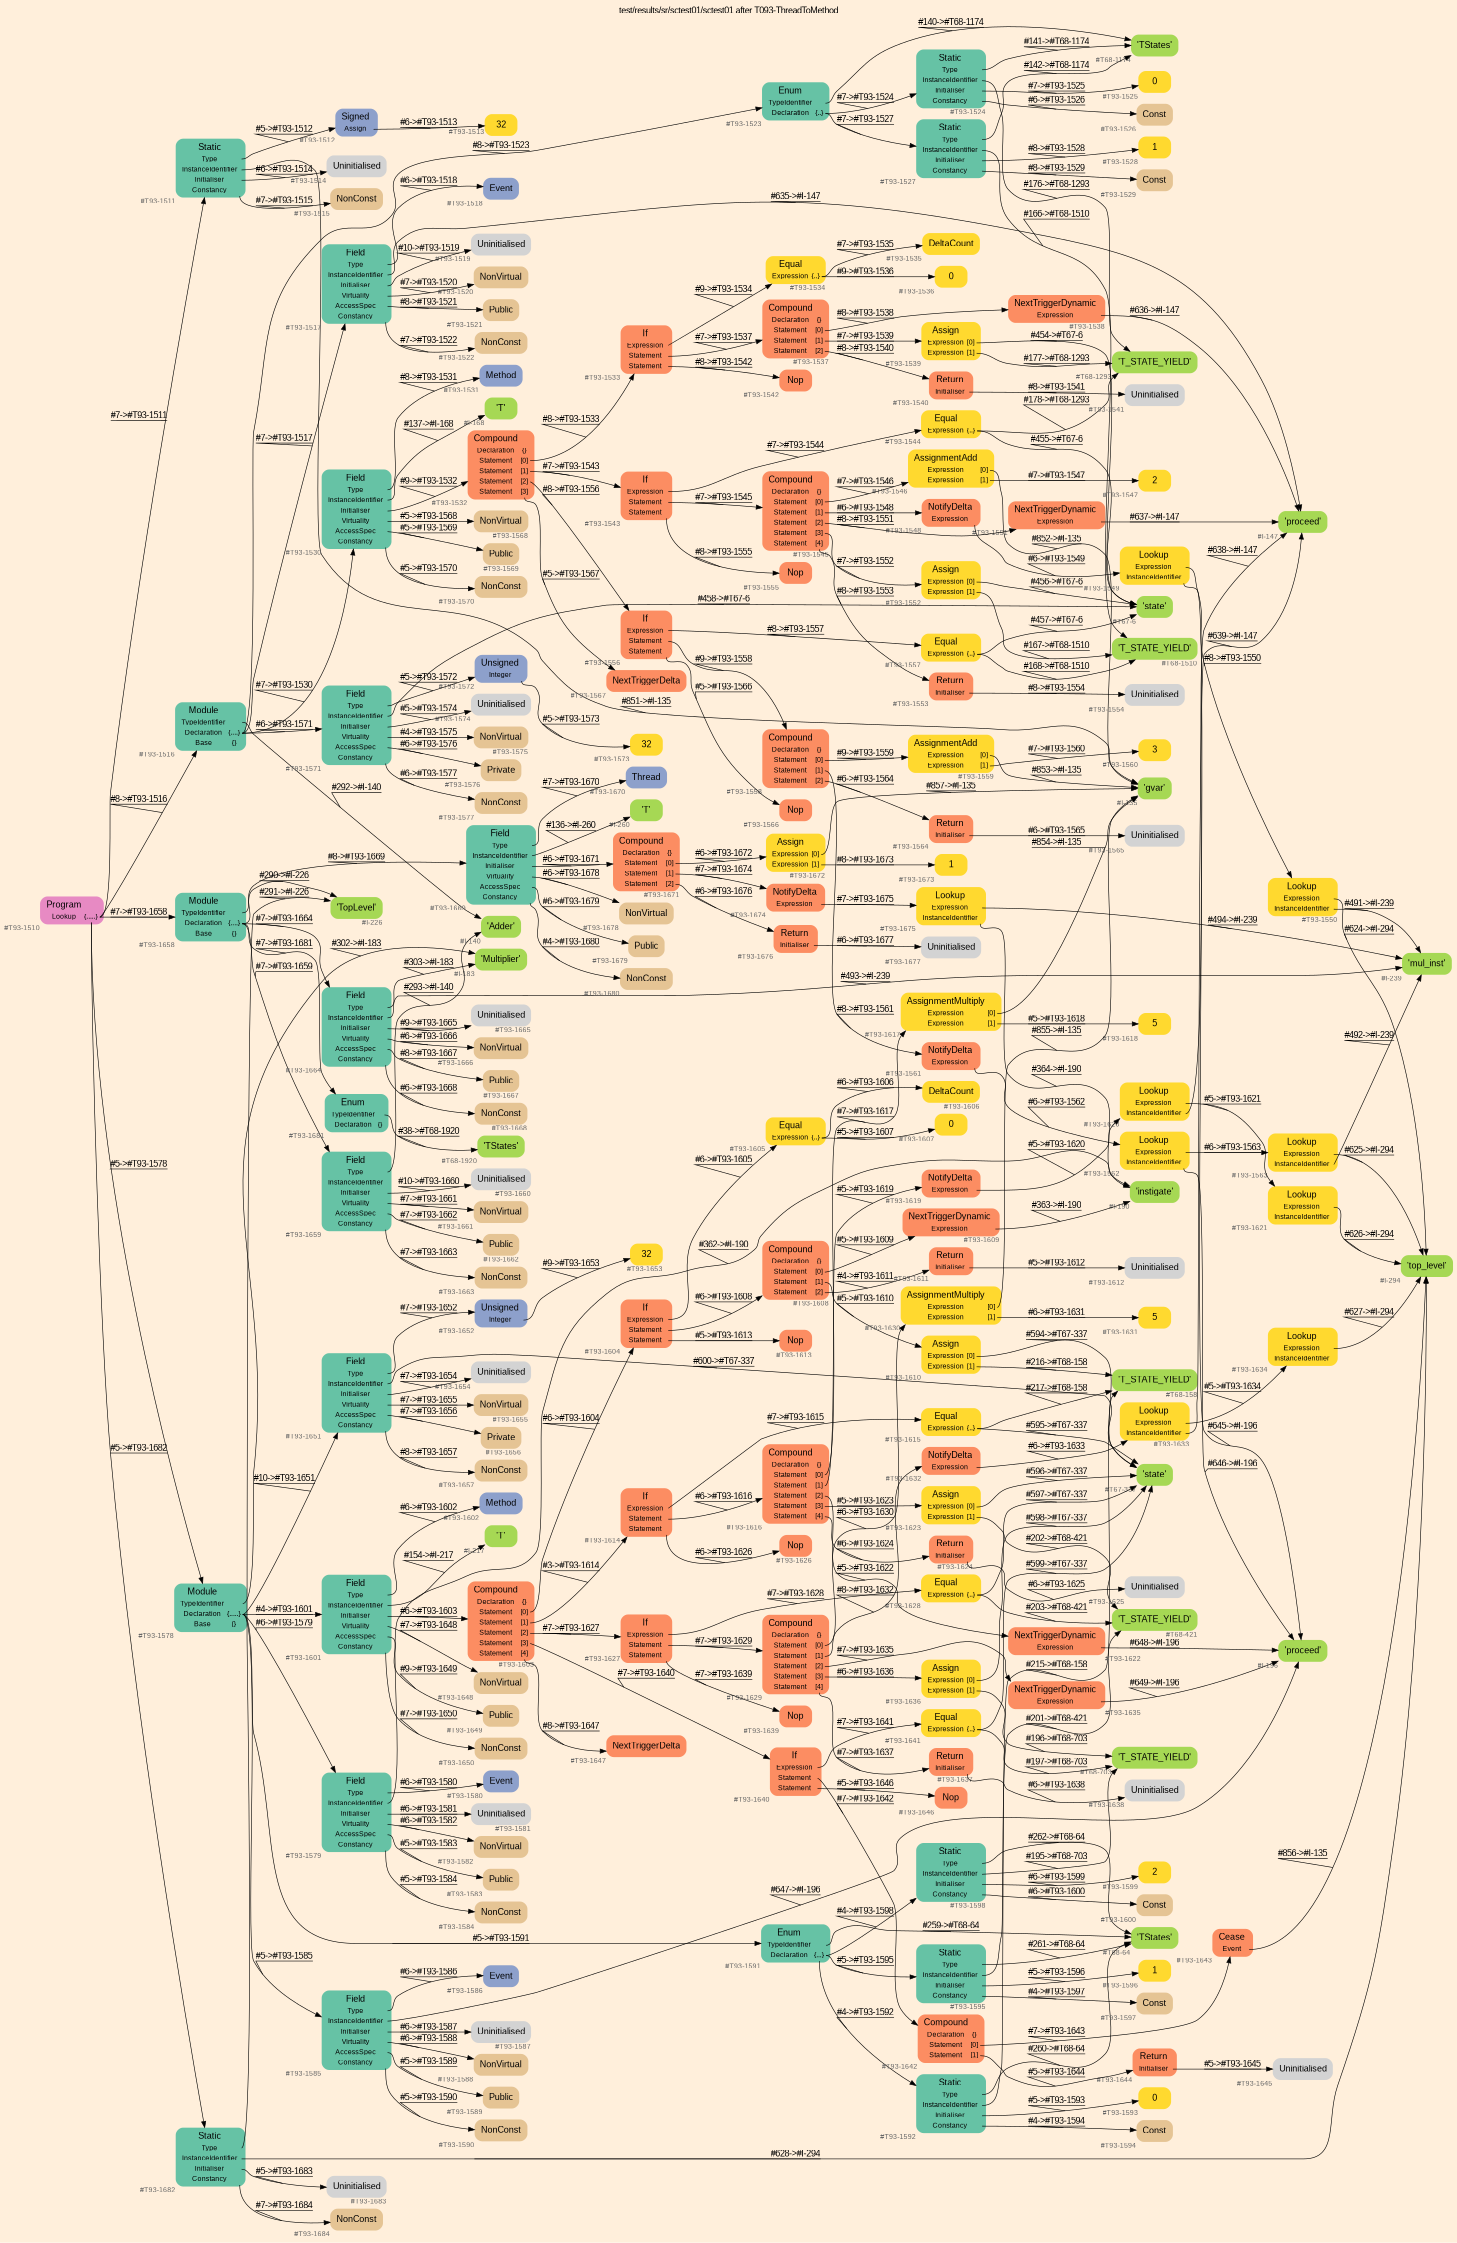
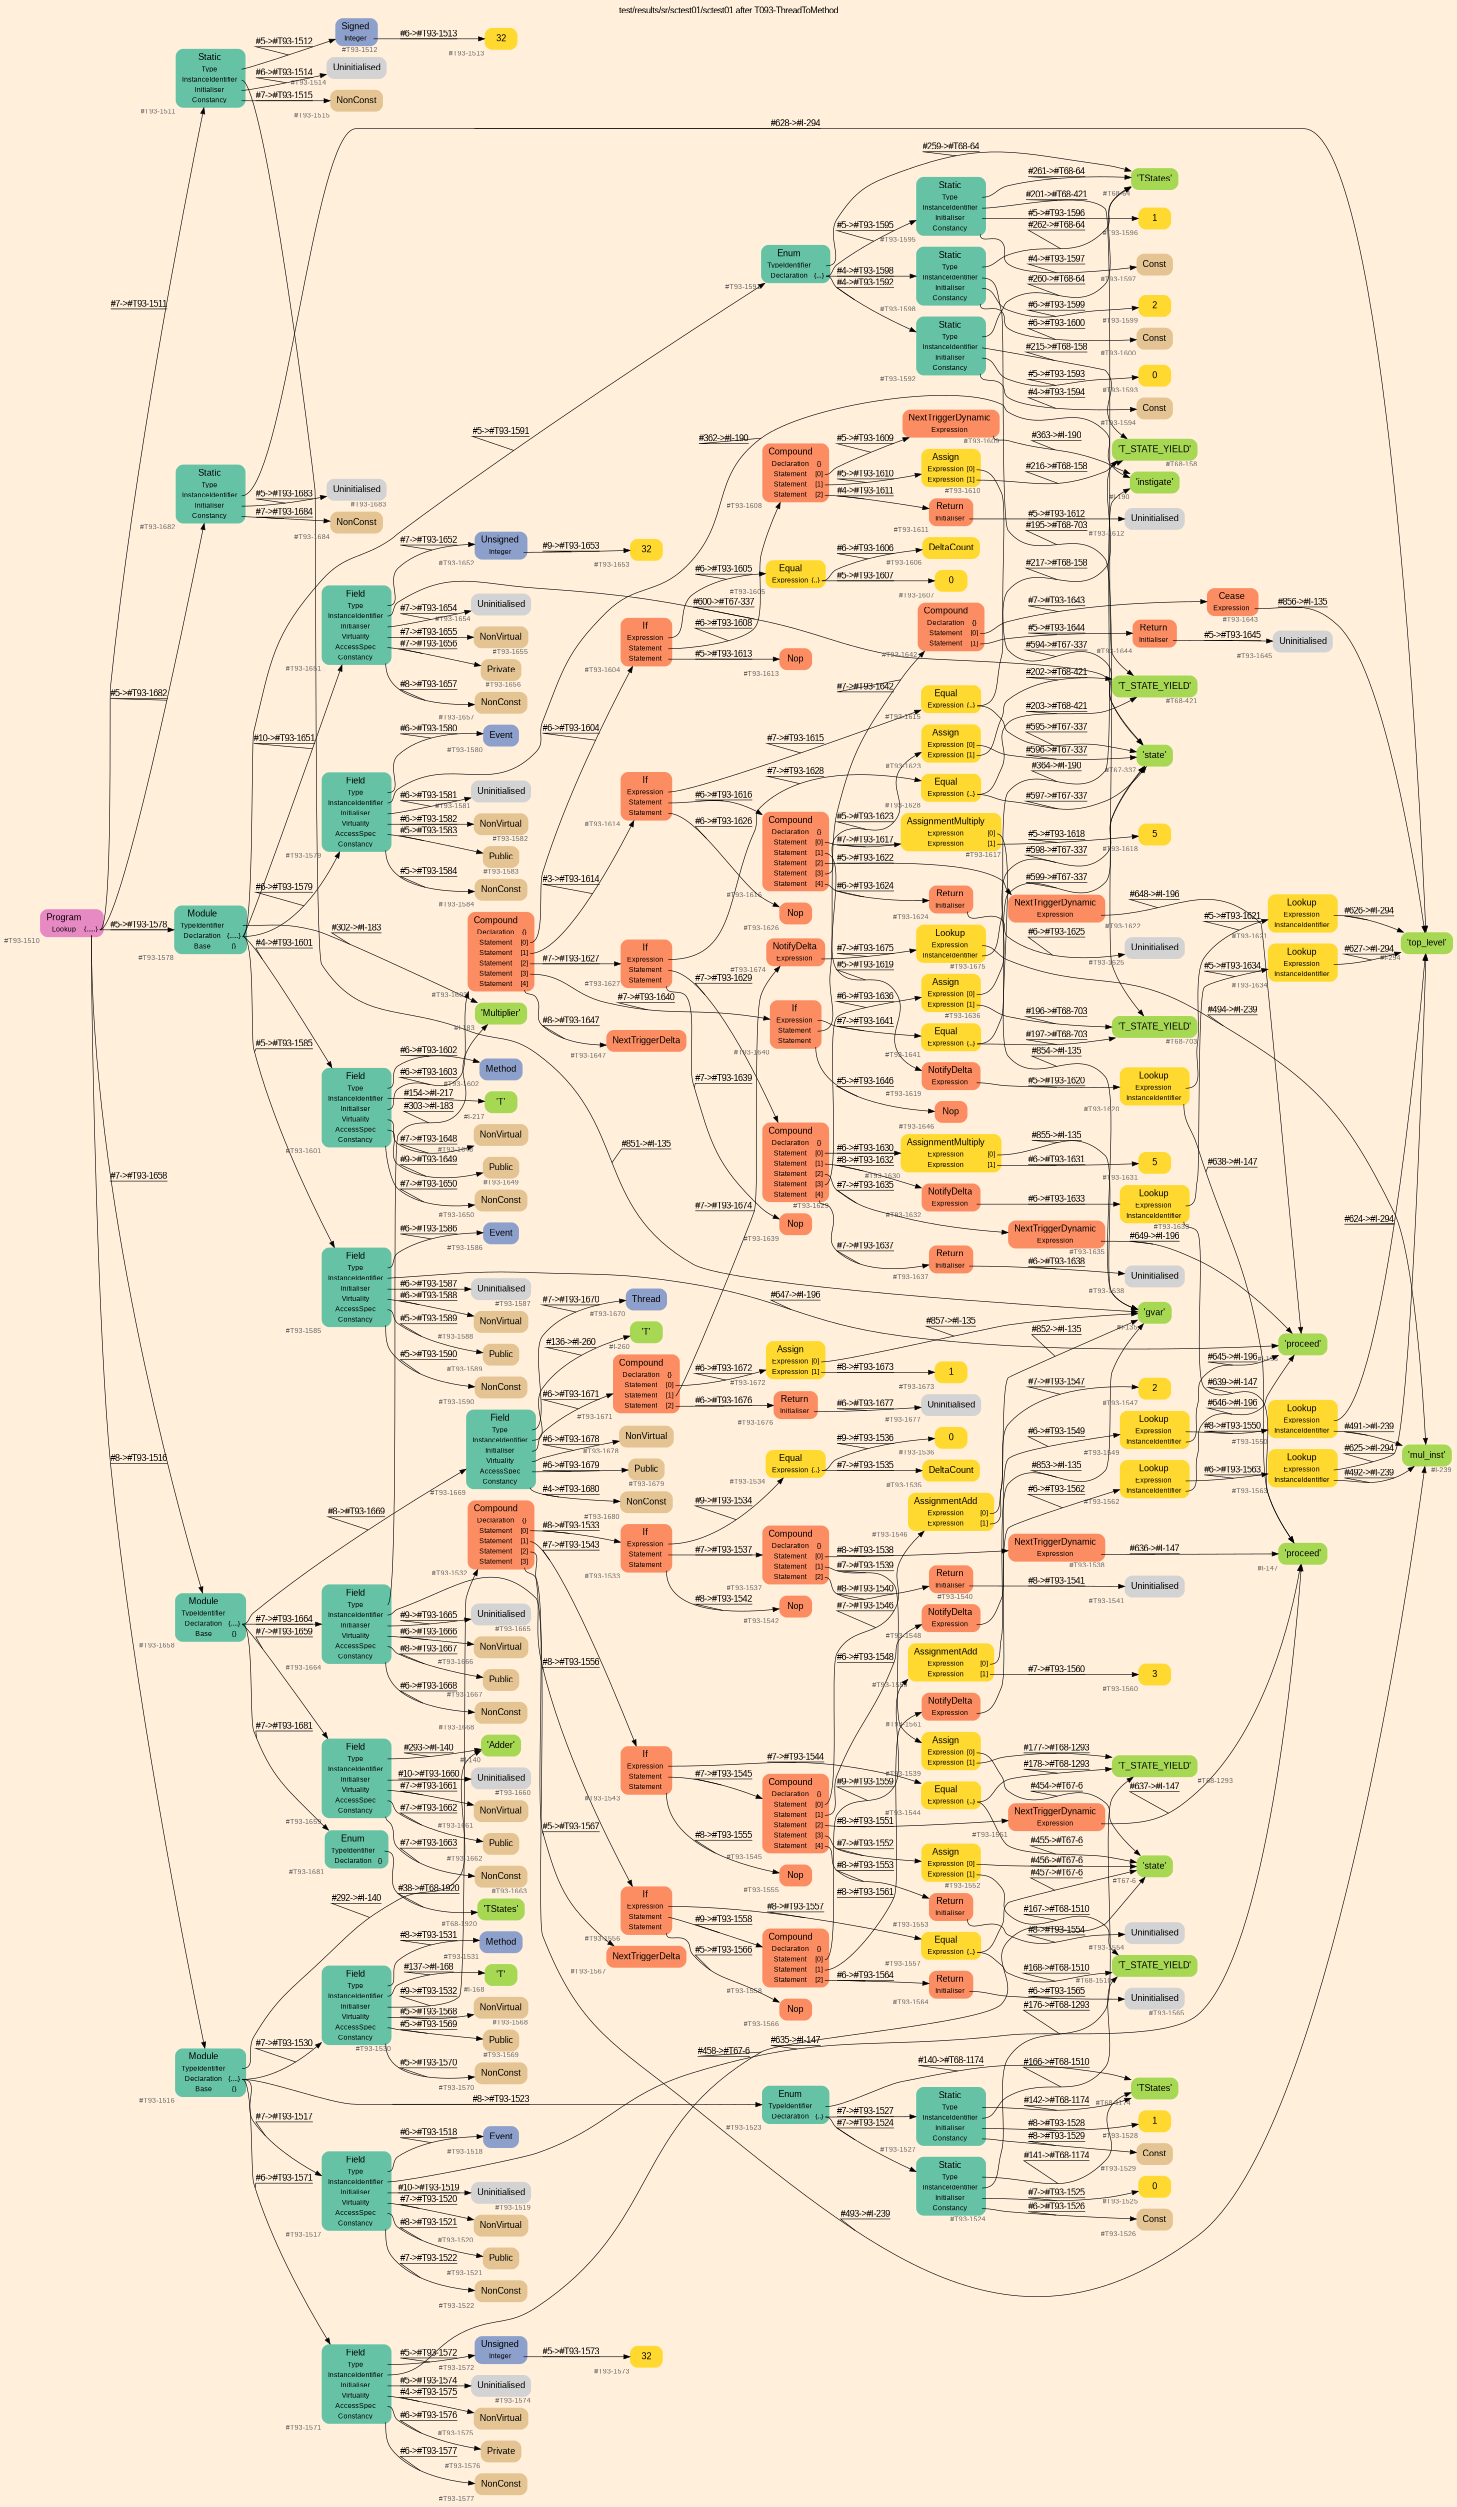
node "Signed": text "Assign" -> "Integer"
node "'TopLevel'": removed
node "Cease": text "Event" -> "Expression"
